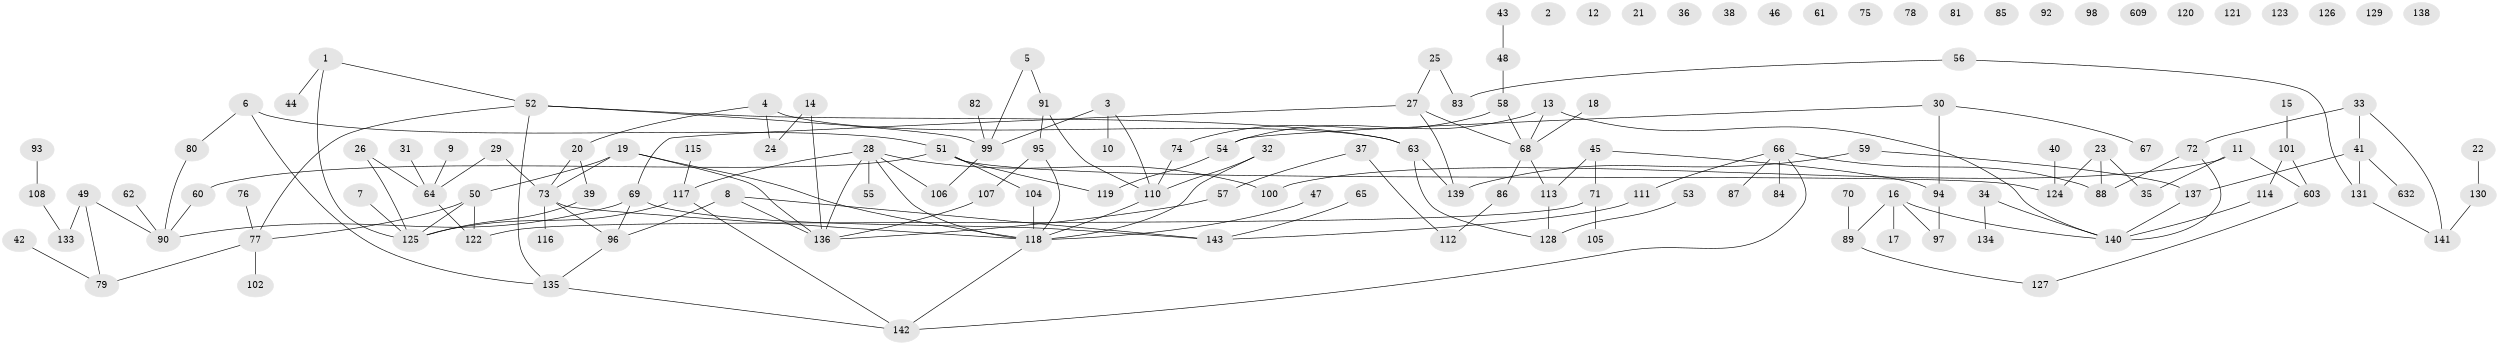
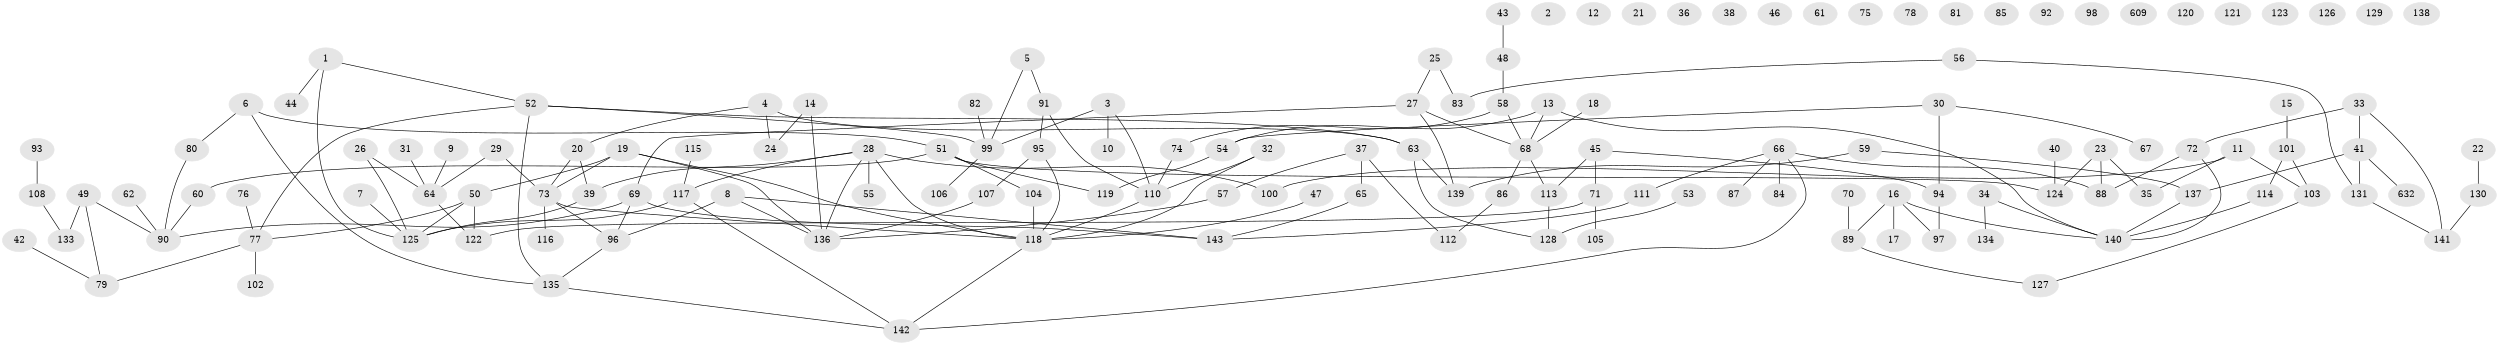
edge "37" -- "65": added
edge "28" -- "106": now "28" -- "39"
node "603": label "603" -> "103"
